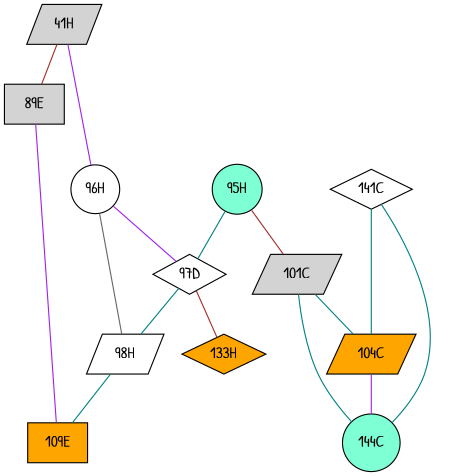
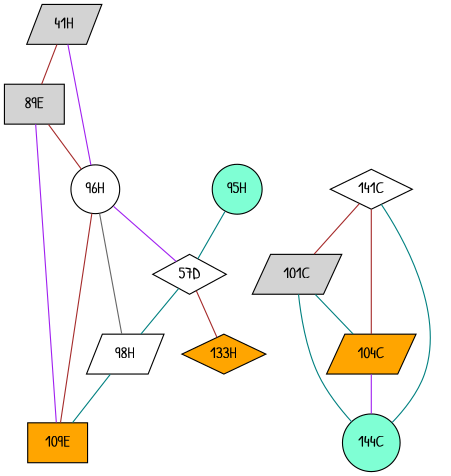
edge "89E" -- "96H": added
edge "95H" -- "101C": now "141C" -- "101C"
edge "141C" -- "104C": color teal -> brown
node "97D": label "97D" -> "57D"
edge "96H" -- "109E": added
